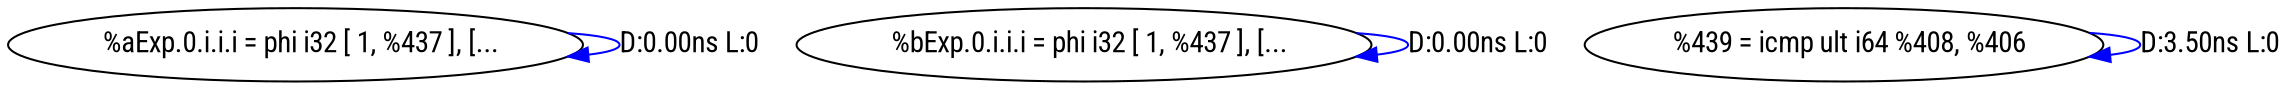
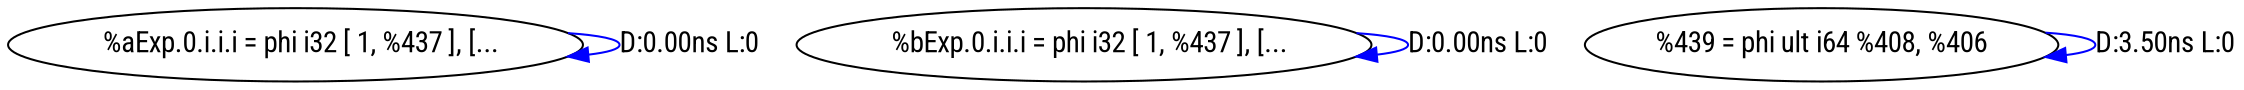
node "%439 = icmp ult i64 %408, %406": label "%439 = icmp ult i64 %408, %406" -> "%439 = phi ult i64 %408, %406"
